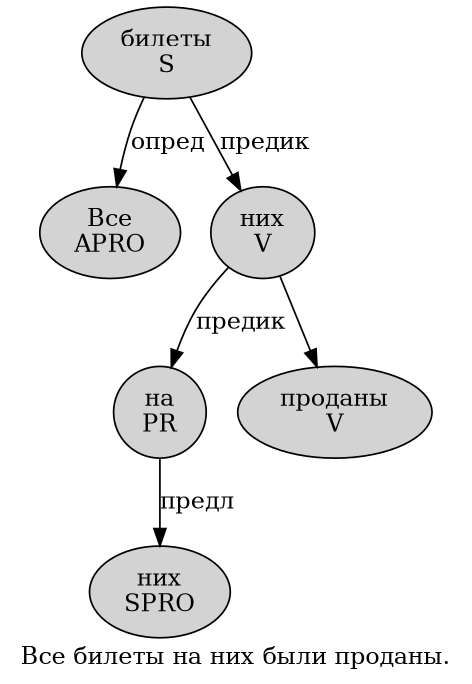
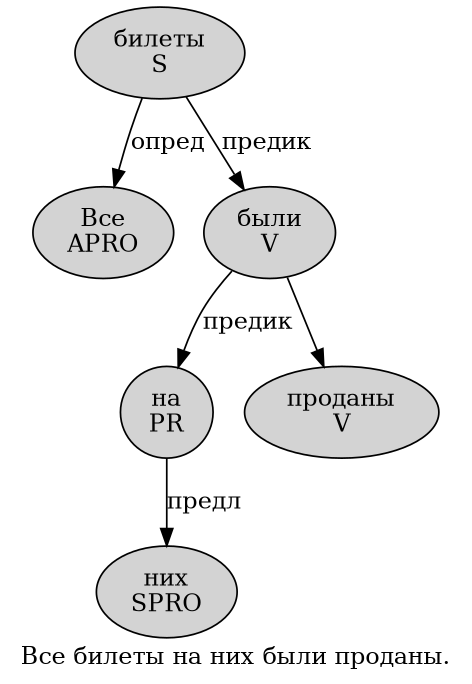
node "них V": label "них V" -> "были V"
